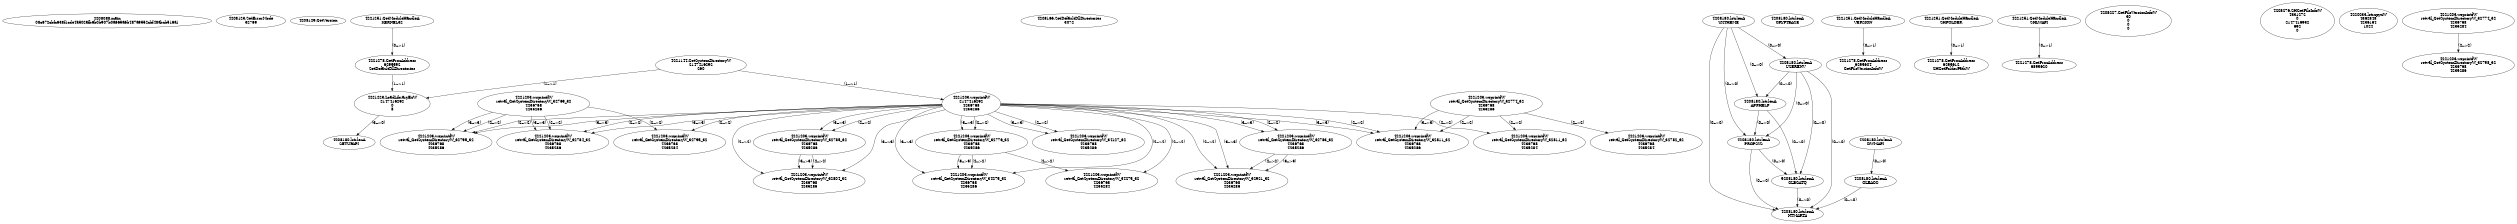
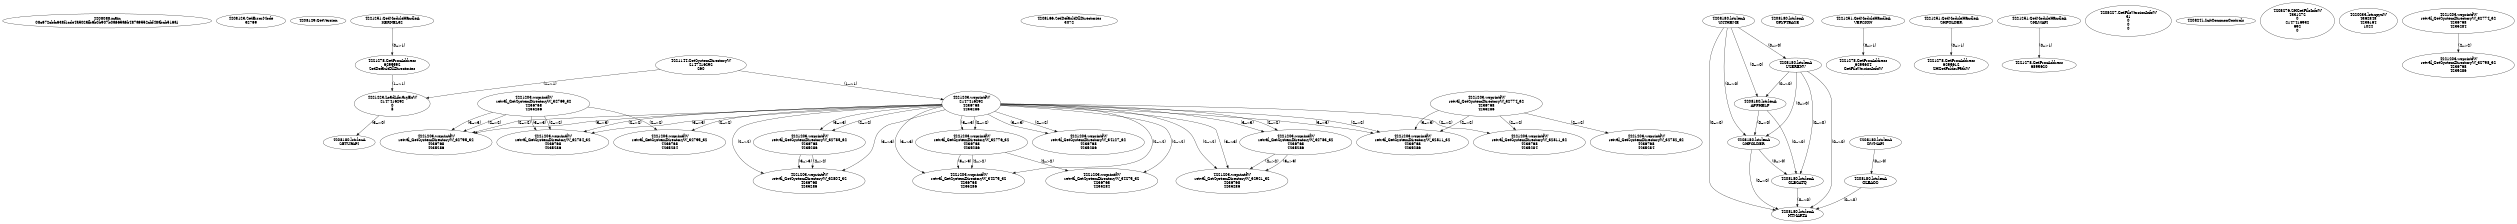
node "4208227.GetFileVersionInfoW 30 0 0 0": label "4208227.GetFileVersionInfoW 30 0 0 0" -> "4208227.GetFileVersionInfoW 31 0 0 0"
node "4208241.InitCommonControls": added
node "4208180.lstrlenA PROPSYS": label "4208180.lstrlenA PROPSYS" -> "4208180.lstrlenA SHFOLDER"
node "5208180.lstrlenA CLBCATQ": label "5208180.lstrlenA CLBCATQ" -> "4208180.lstrlenA CLBCATQ"
